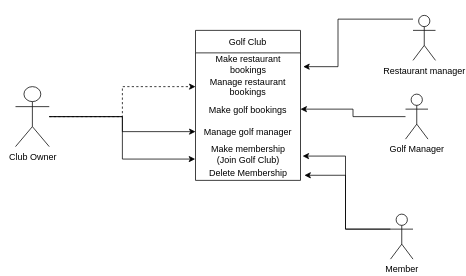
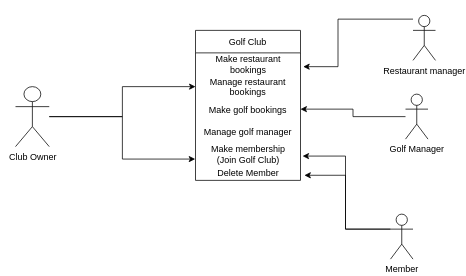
edge "Club Owner" -> "Manage restaurant bookings": style dashed -> solid
edge "Club Owner" -> "Manage golf manager": removed
node "Delete Membership": label "Delete Membership" -> "Delete Member"
